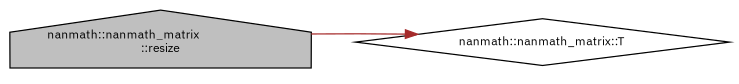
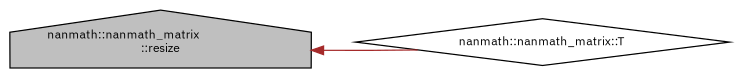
edge "nanmath::nanmath_matrix ::resize" -> "nanmath::nanmath_matrix::T": reversed
